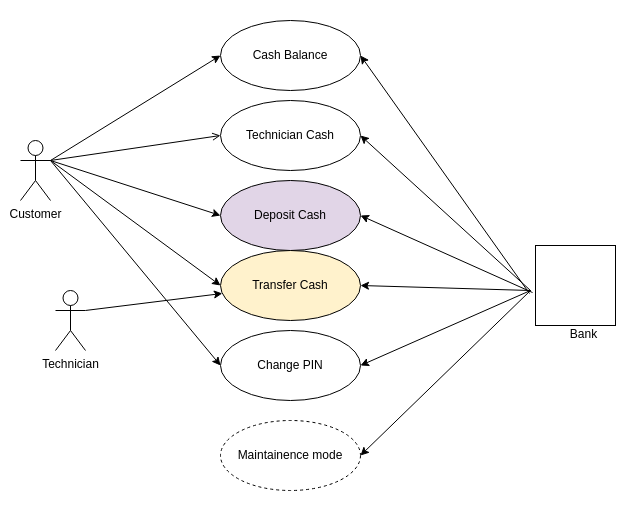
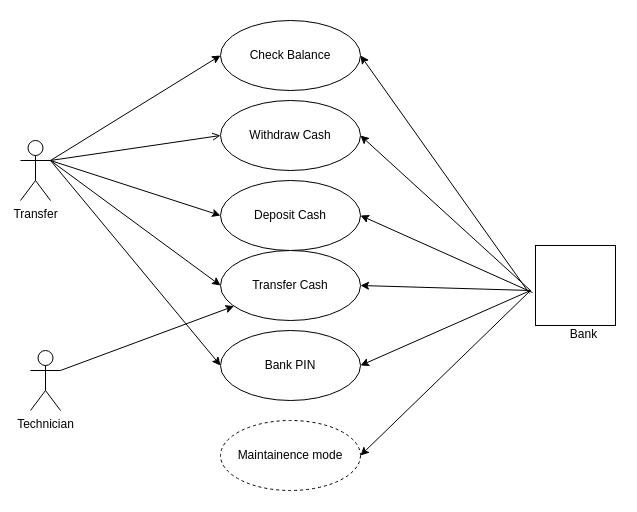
node "Cash Balance": label "Cash Balance" -> "Check Balance"
node "Technician Cash": label "Technician Cash" -> "Withdraw Cash"
node "Customer": label "Customer" -> "Transfer"
node "Deposit Cash": fillcolor #e1d5e7 -> #ffffff
node "Transfer Cash": fillcolor #fff2cc -> #ffffff
node "Technician": moved (71, 321) -> (46, 381)
node "Change PIN": label "Change PIN" -> "Bank PIN"
